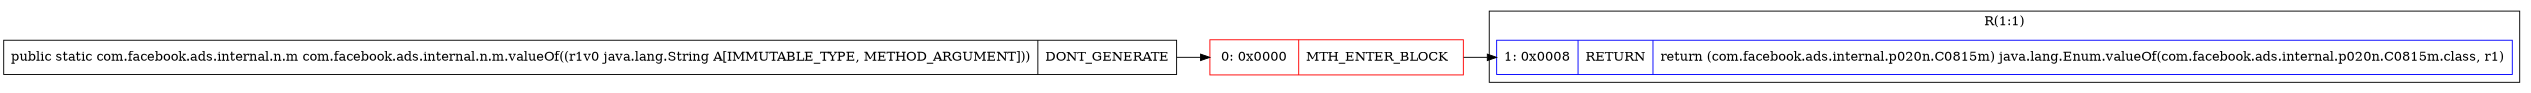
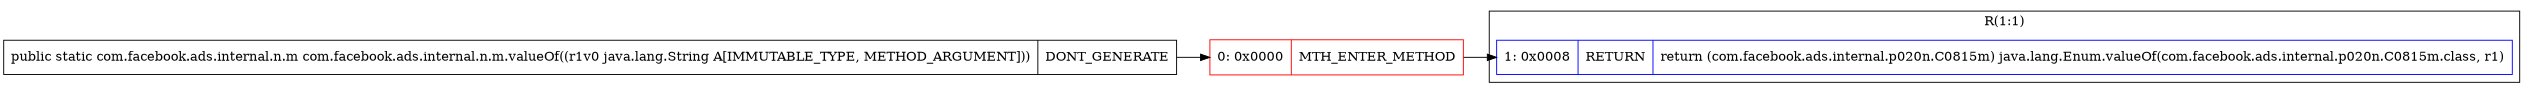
node "0: 0x0000": text "MTH_ENTER_BLOCK" -> "MTH_ENTER_METHOD"
